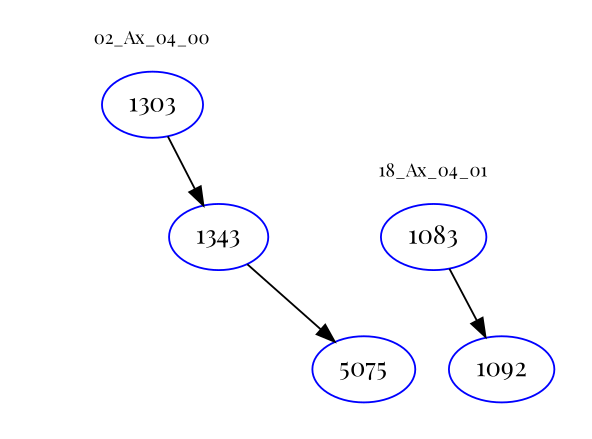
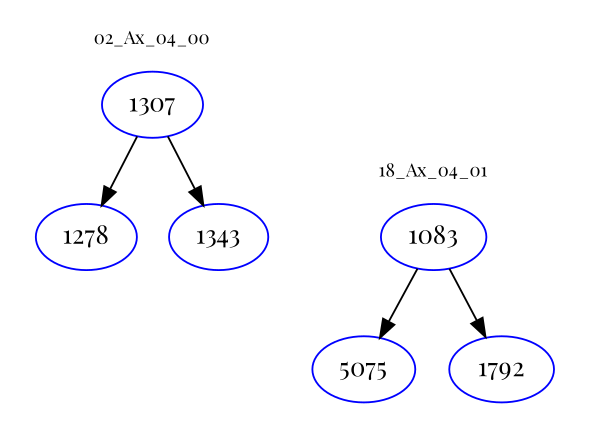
node "1303": label "1303" -> "1307"
node "1278": added
edge "1343" -> "5075": now "1083" -> "5075"
node "1092": label "1092" -> "1792"
